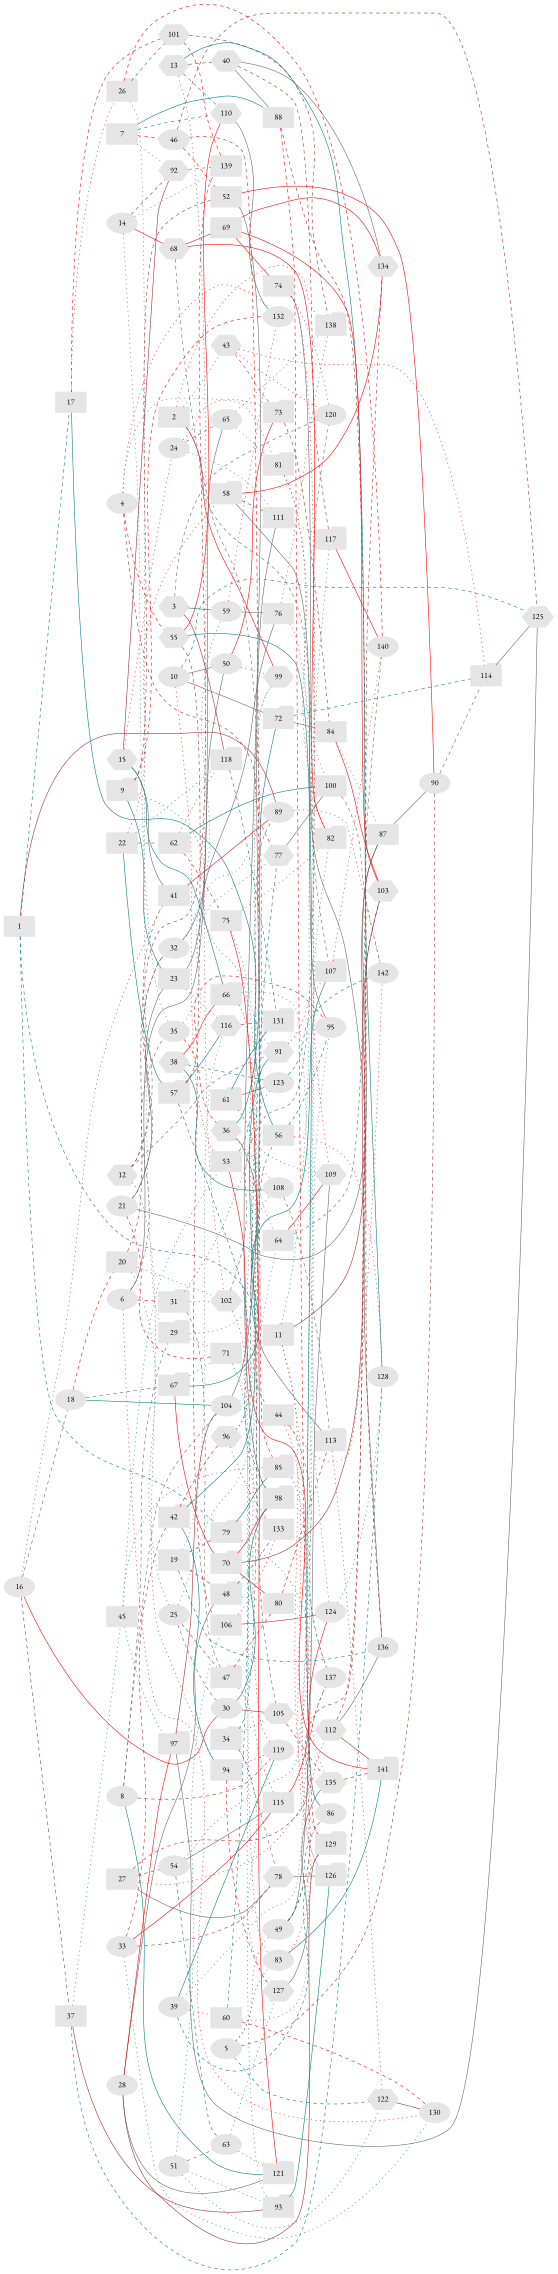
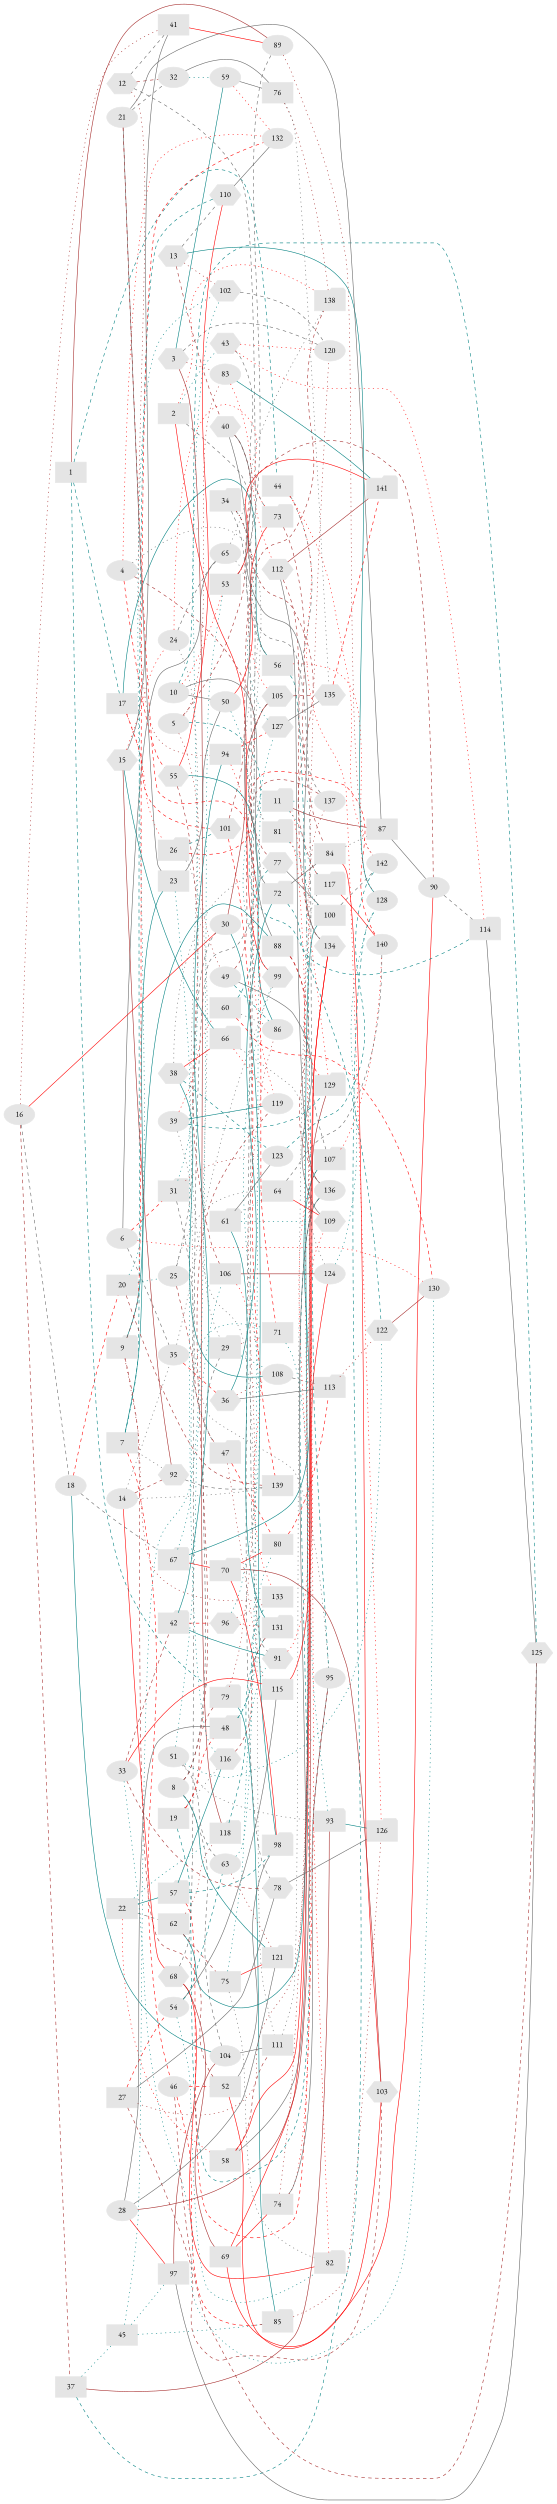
edge "102" -- "83": now "3" -- "83"
